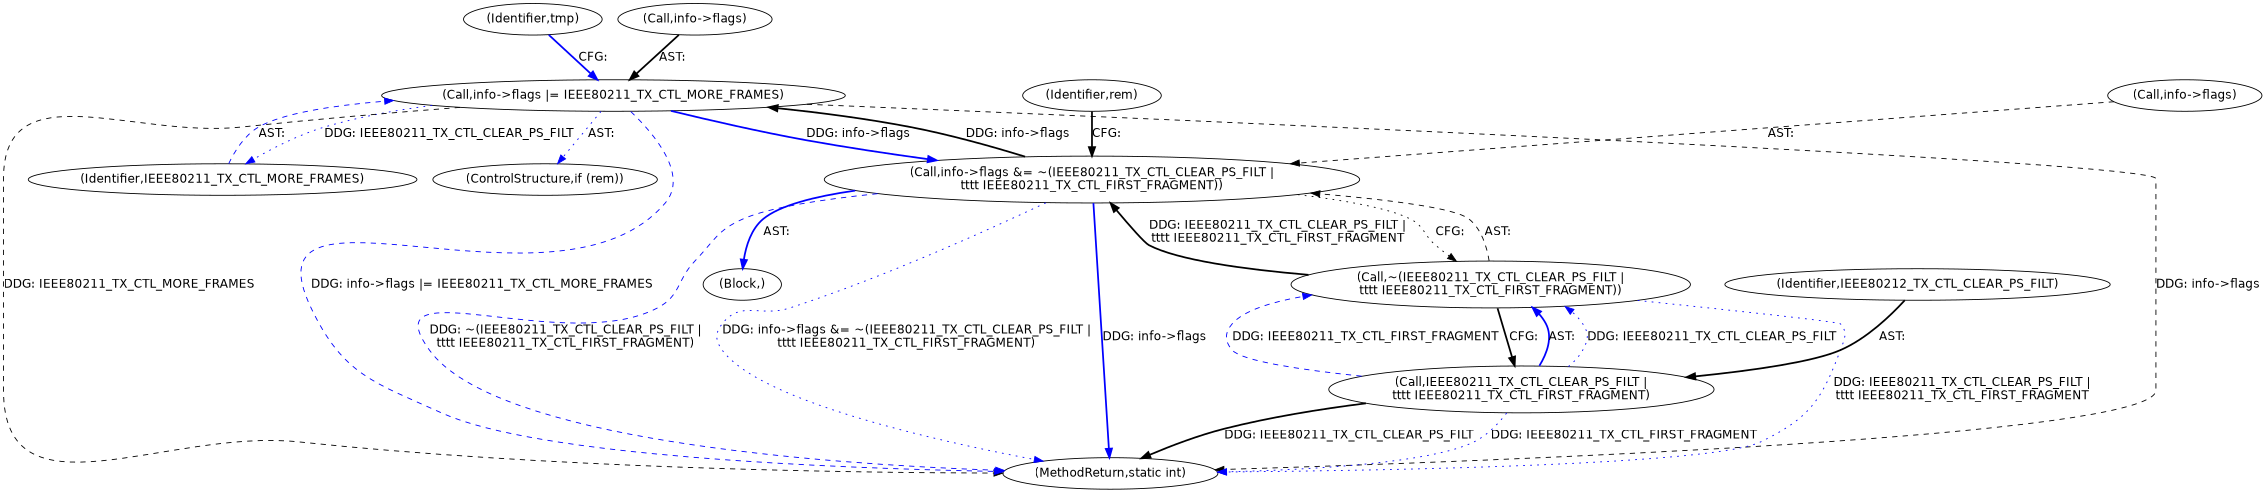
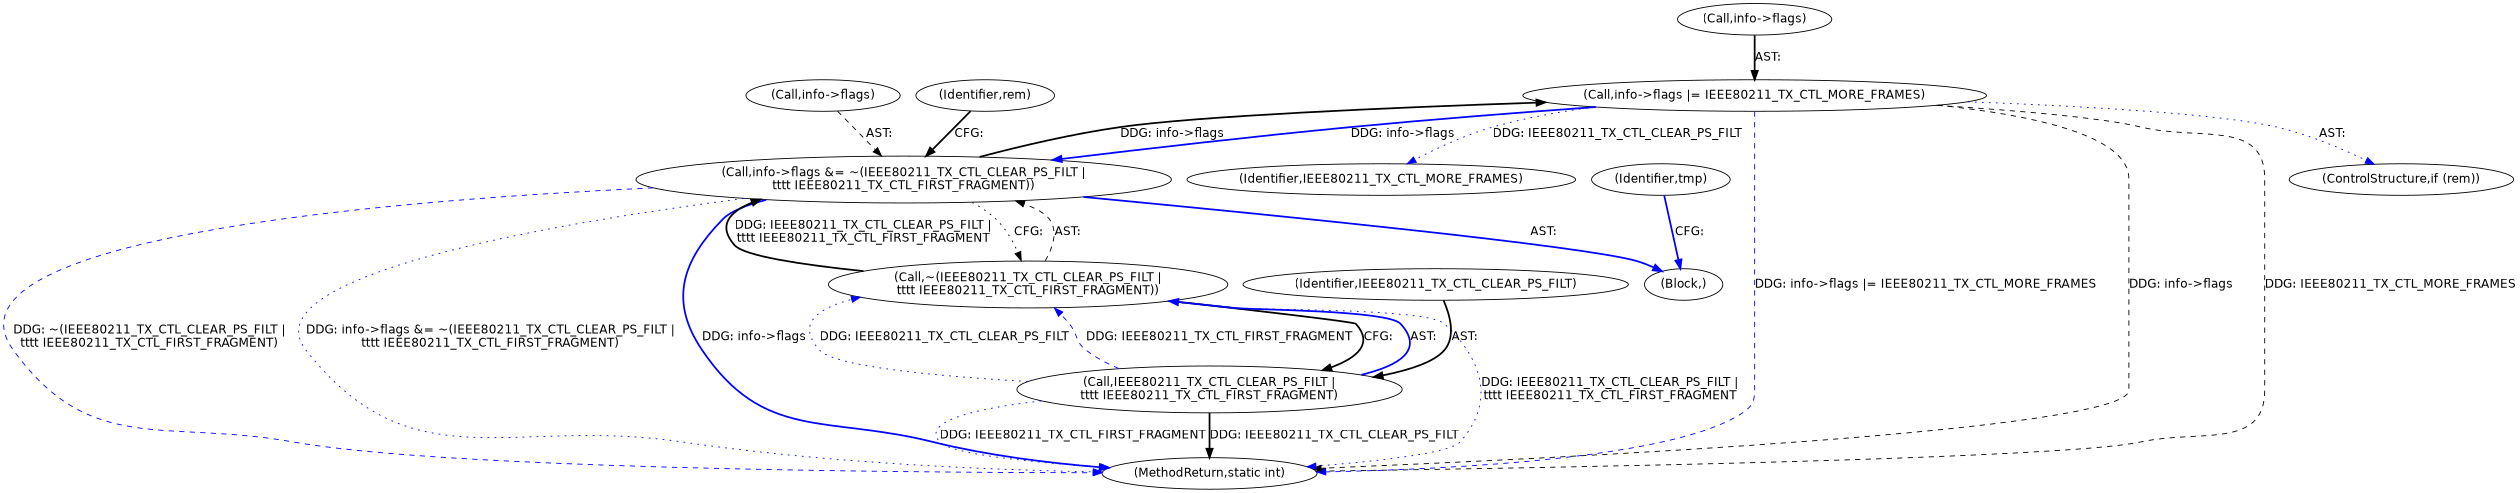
edge "(Identifier,tmp)" -> "(Call,info->flags |= IEEE80211_TX_CTL_MORE_FRAMES)": now "(Identifier,tmp)" -> "(Block,)"
edge "(Identifier,IEEE80211_TX_CTL_MORE_FRAMES)" -> "(Call,info->flags |= IEEE80211_TX_CTL_MORE_FRAMES)": removed, label "AST:"
node "(Identifier,IEEE80212_TX_CTL_CLEAR_PS_FILT)": label "(Identifier,IEEE80212_TX_CTL_CLEAR_PS_FILT)" -> "(Identifier,IEEE80211_TX_CTL_CLEAR_PS_FILT)"
